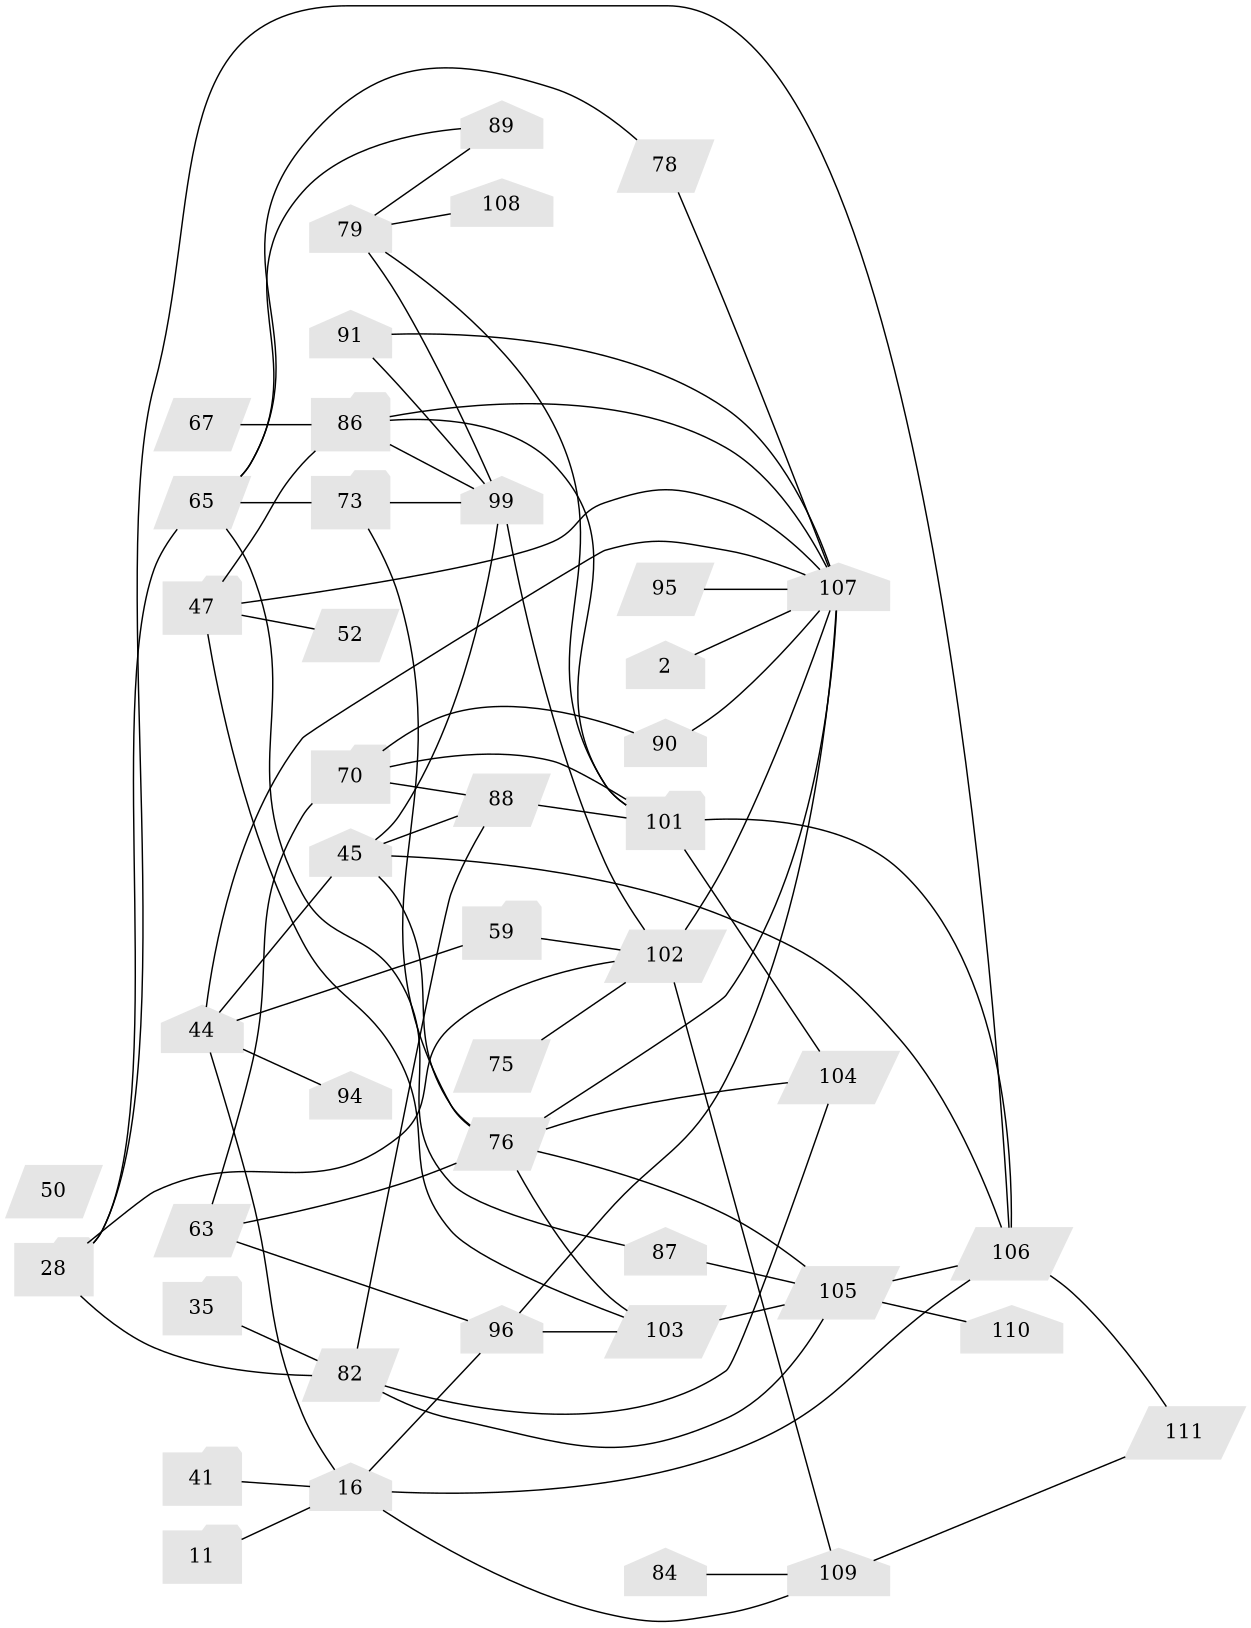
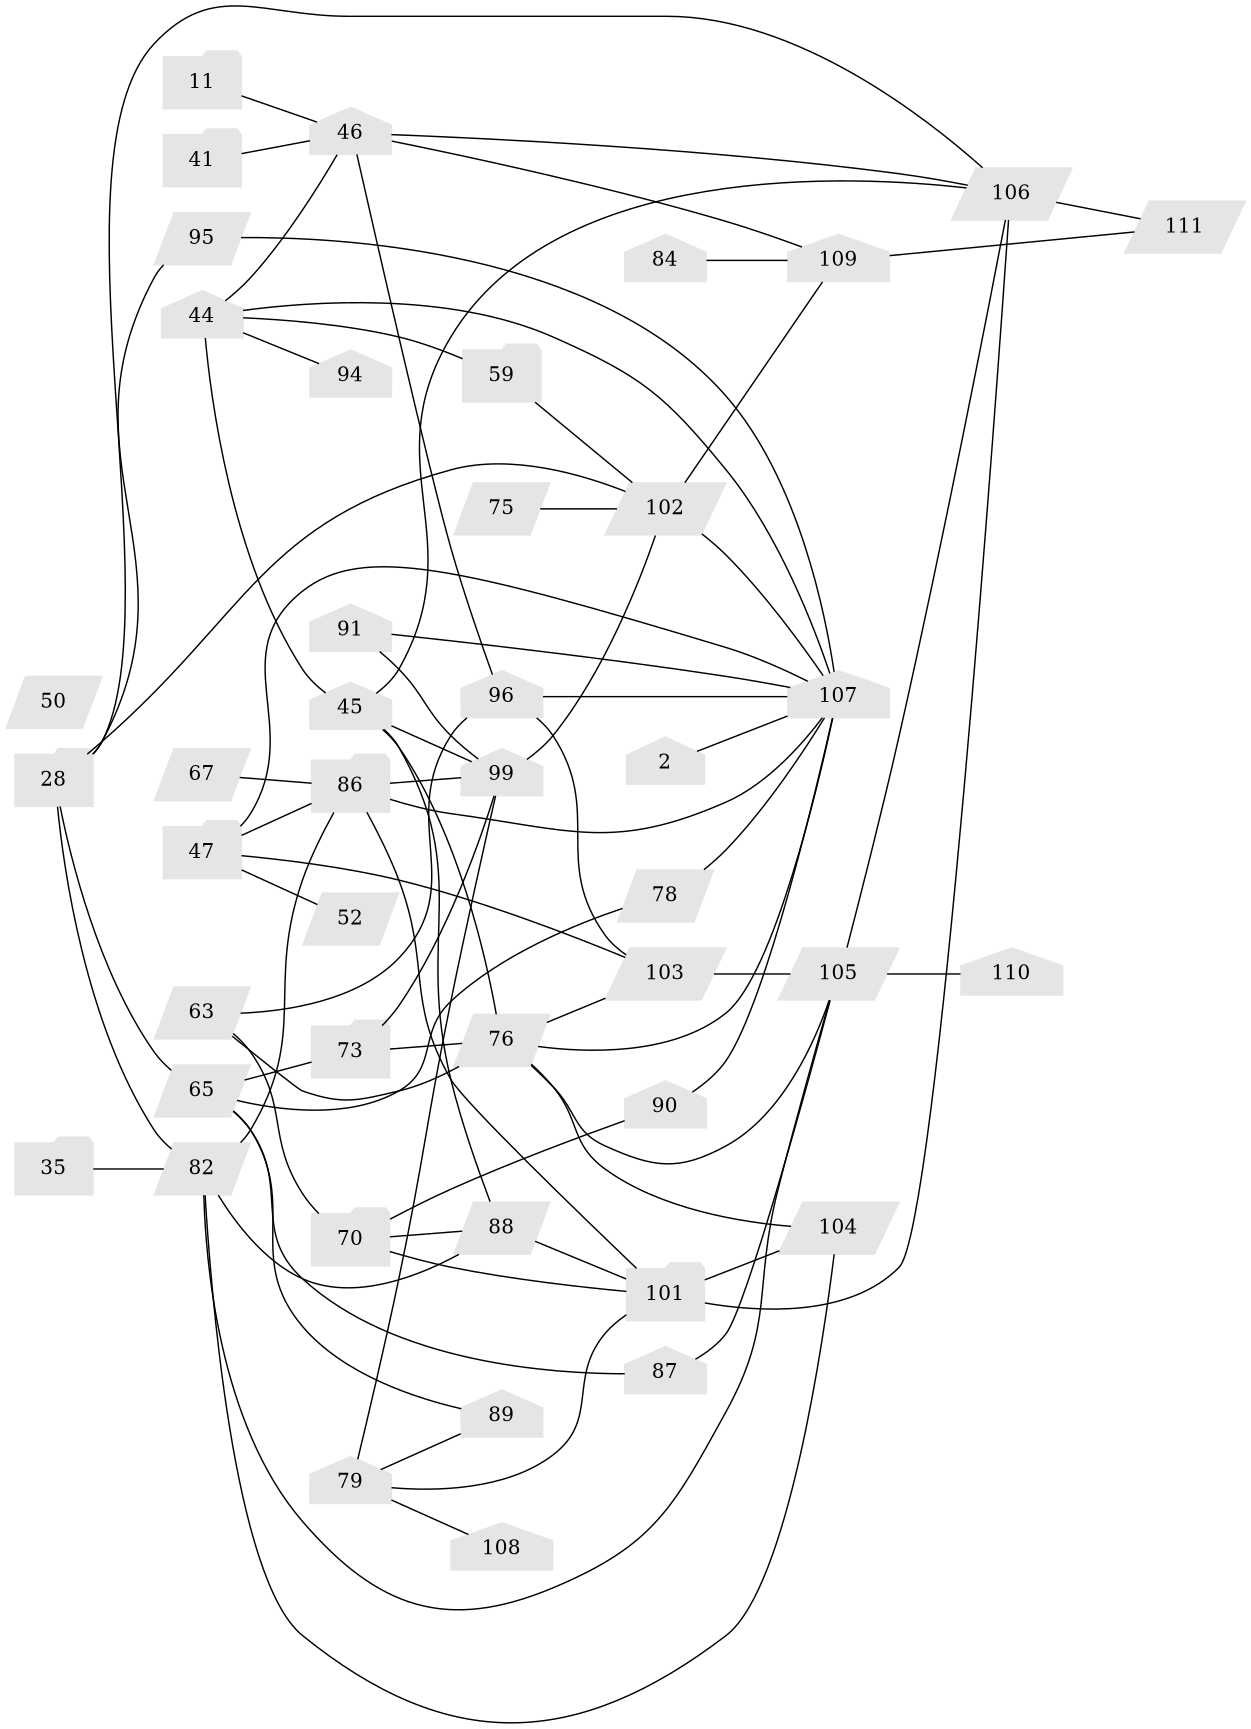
edge "95" -- "28": added
edge "86" -- "82": added
node "16": label "16" -> "46"
